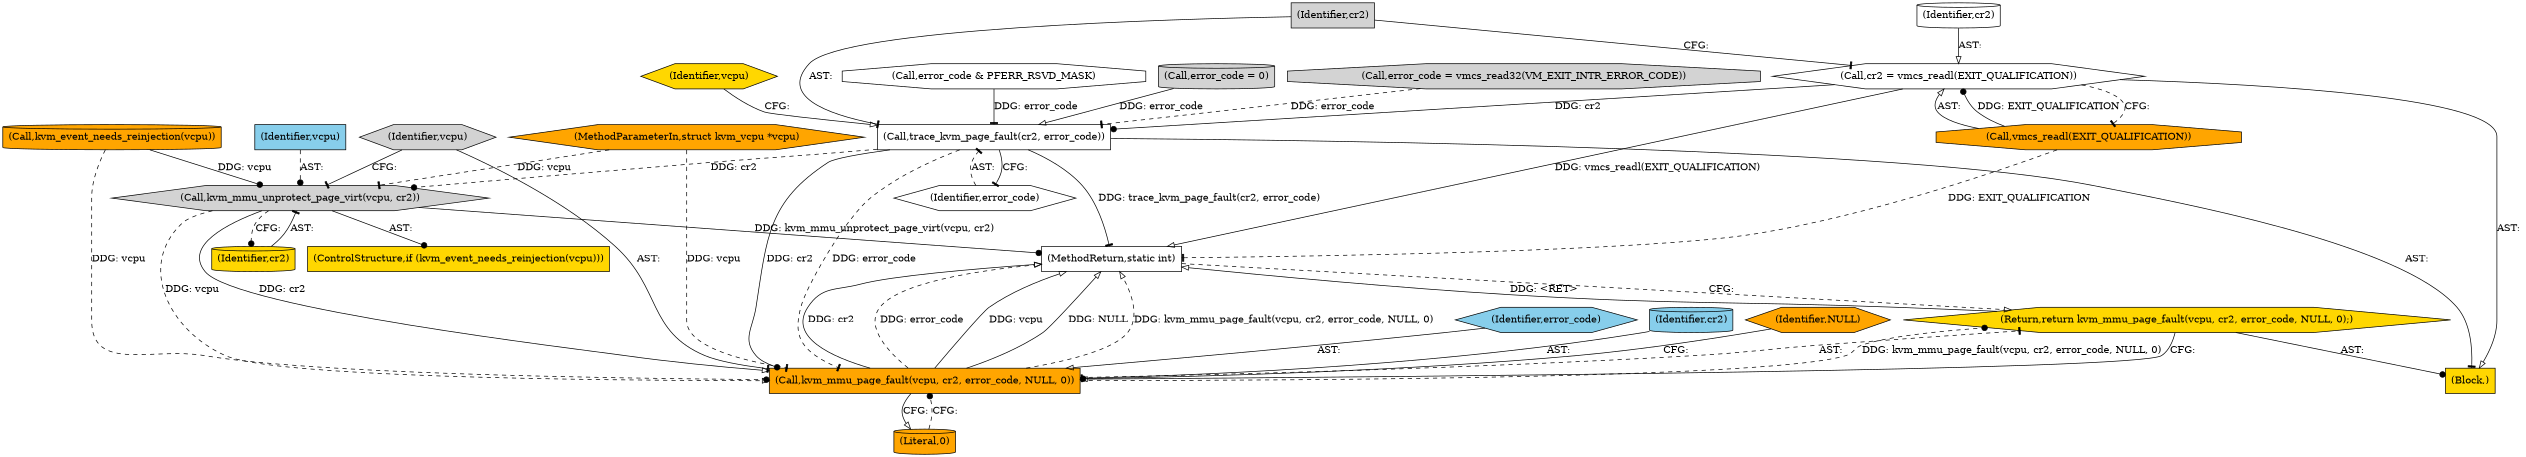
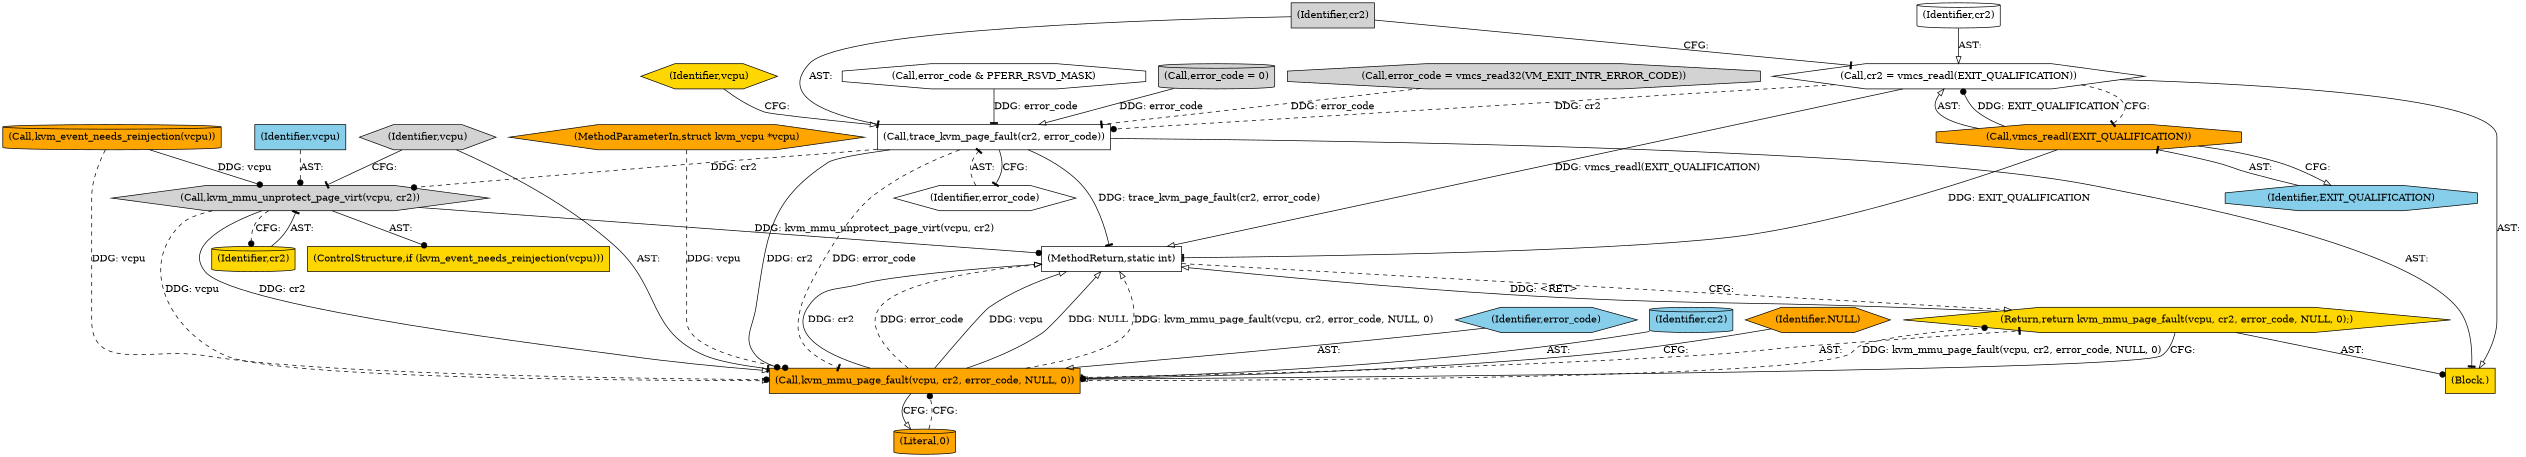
edge "(Call,cr2 = vmcs_readl(EXIT_QUALIFICATION))" -> "(Call,trace_kvm_page_fault(cr2, error_code))": style solid -> dashed
edge "(MethodParameterIn,struct kvm_vcpu *vcpu)" -> "(Call,kvm_mmu_unprotect_page_virt(vcpu, cr2))": removed, label "DDG: vcpu"
node "(Identifier,EXIT_QUALIFICATION)": added
edge "(Call,vmcs_readl(EXIT_QUALIFICATION))" -> "(MethodReturn,static int)": style dashed -> solid
edge "(MethodParameterIn,struct kvm_vcpu *vcpu)" -> "(Call,kvm_mmu_page_fault(vcpu, cr2, error_code, NULL, 0))": arrowhead tee -> dot
